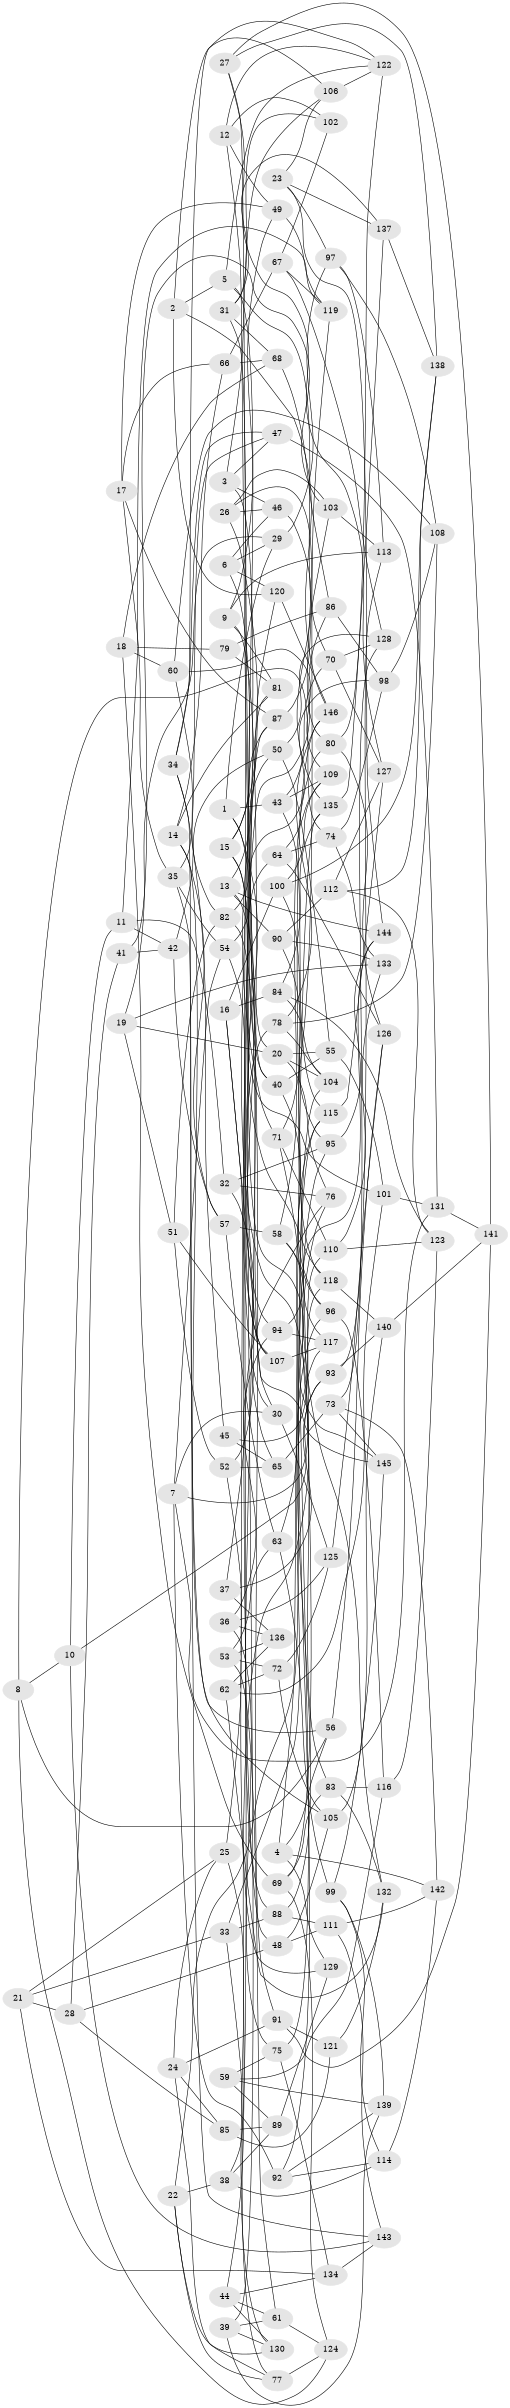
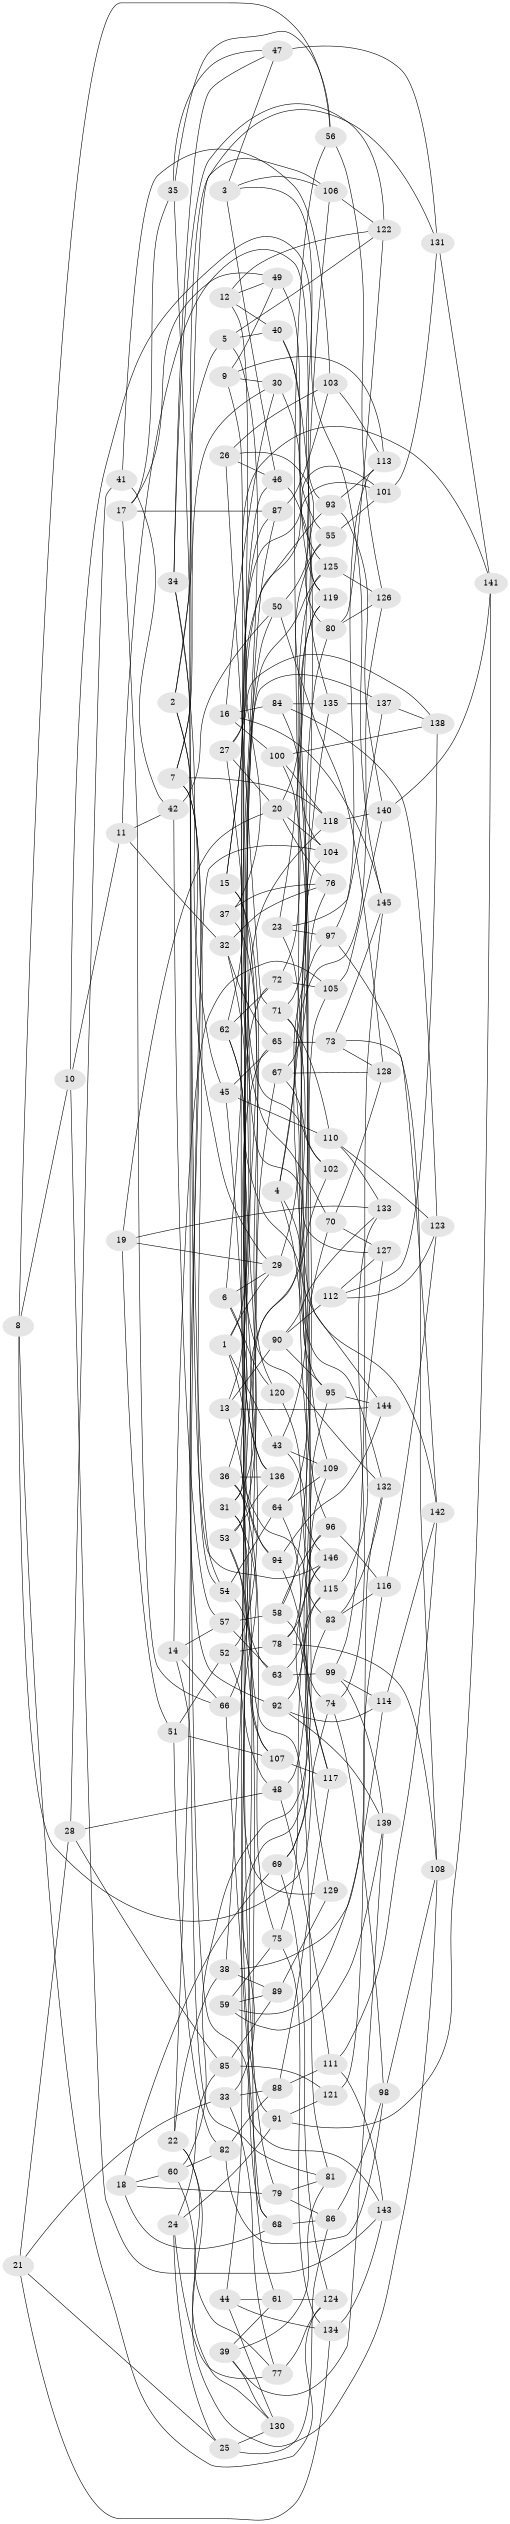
edge "2" -- "120": now "2" -- "29"
edge "45" -- "79": added
